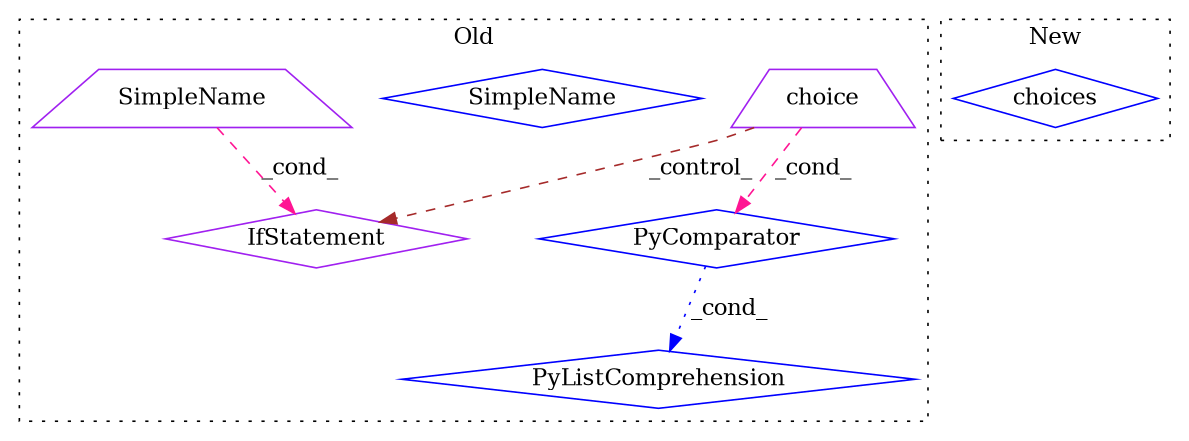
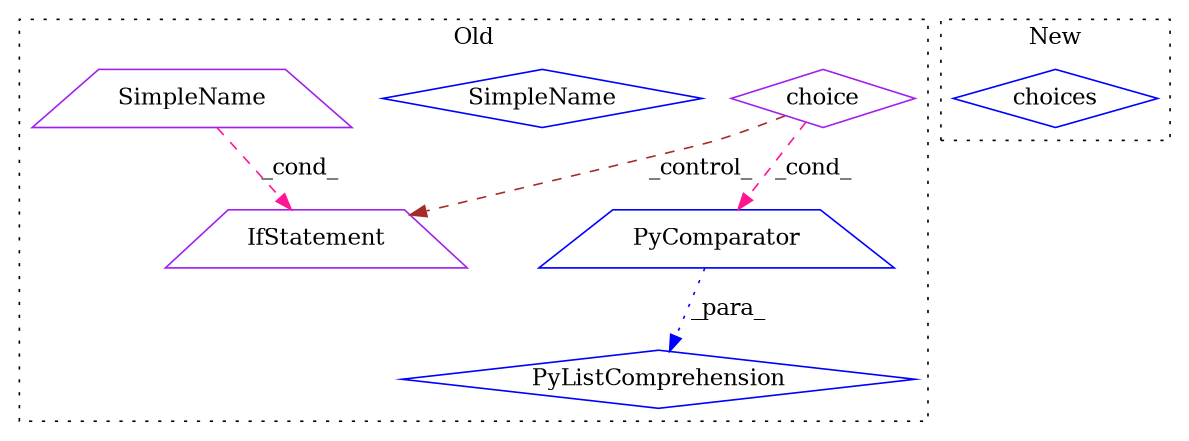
node "choice": shape trapezium -> diamond
node "IfStatement": shape diamond -> trapezium
node "PyComparator": shape diamond -> trapezium
edge "PyComparator" -> "PyListComprehension": label "_cond_" -> "_para_"
